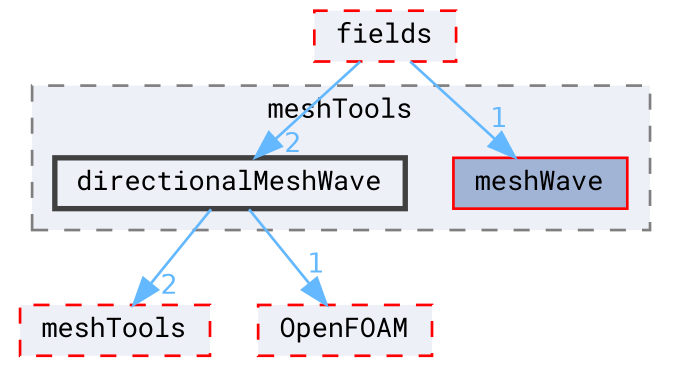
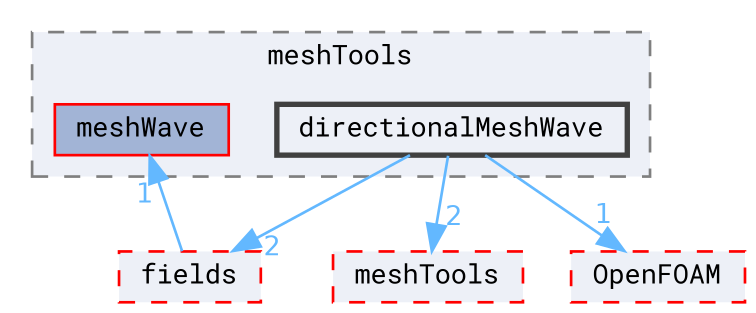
edge "fields" -> "directionalMeshWave": reversed
